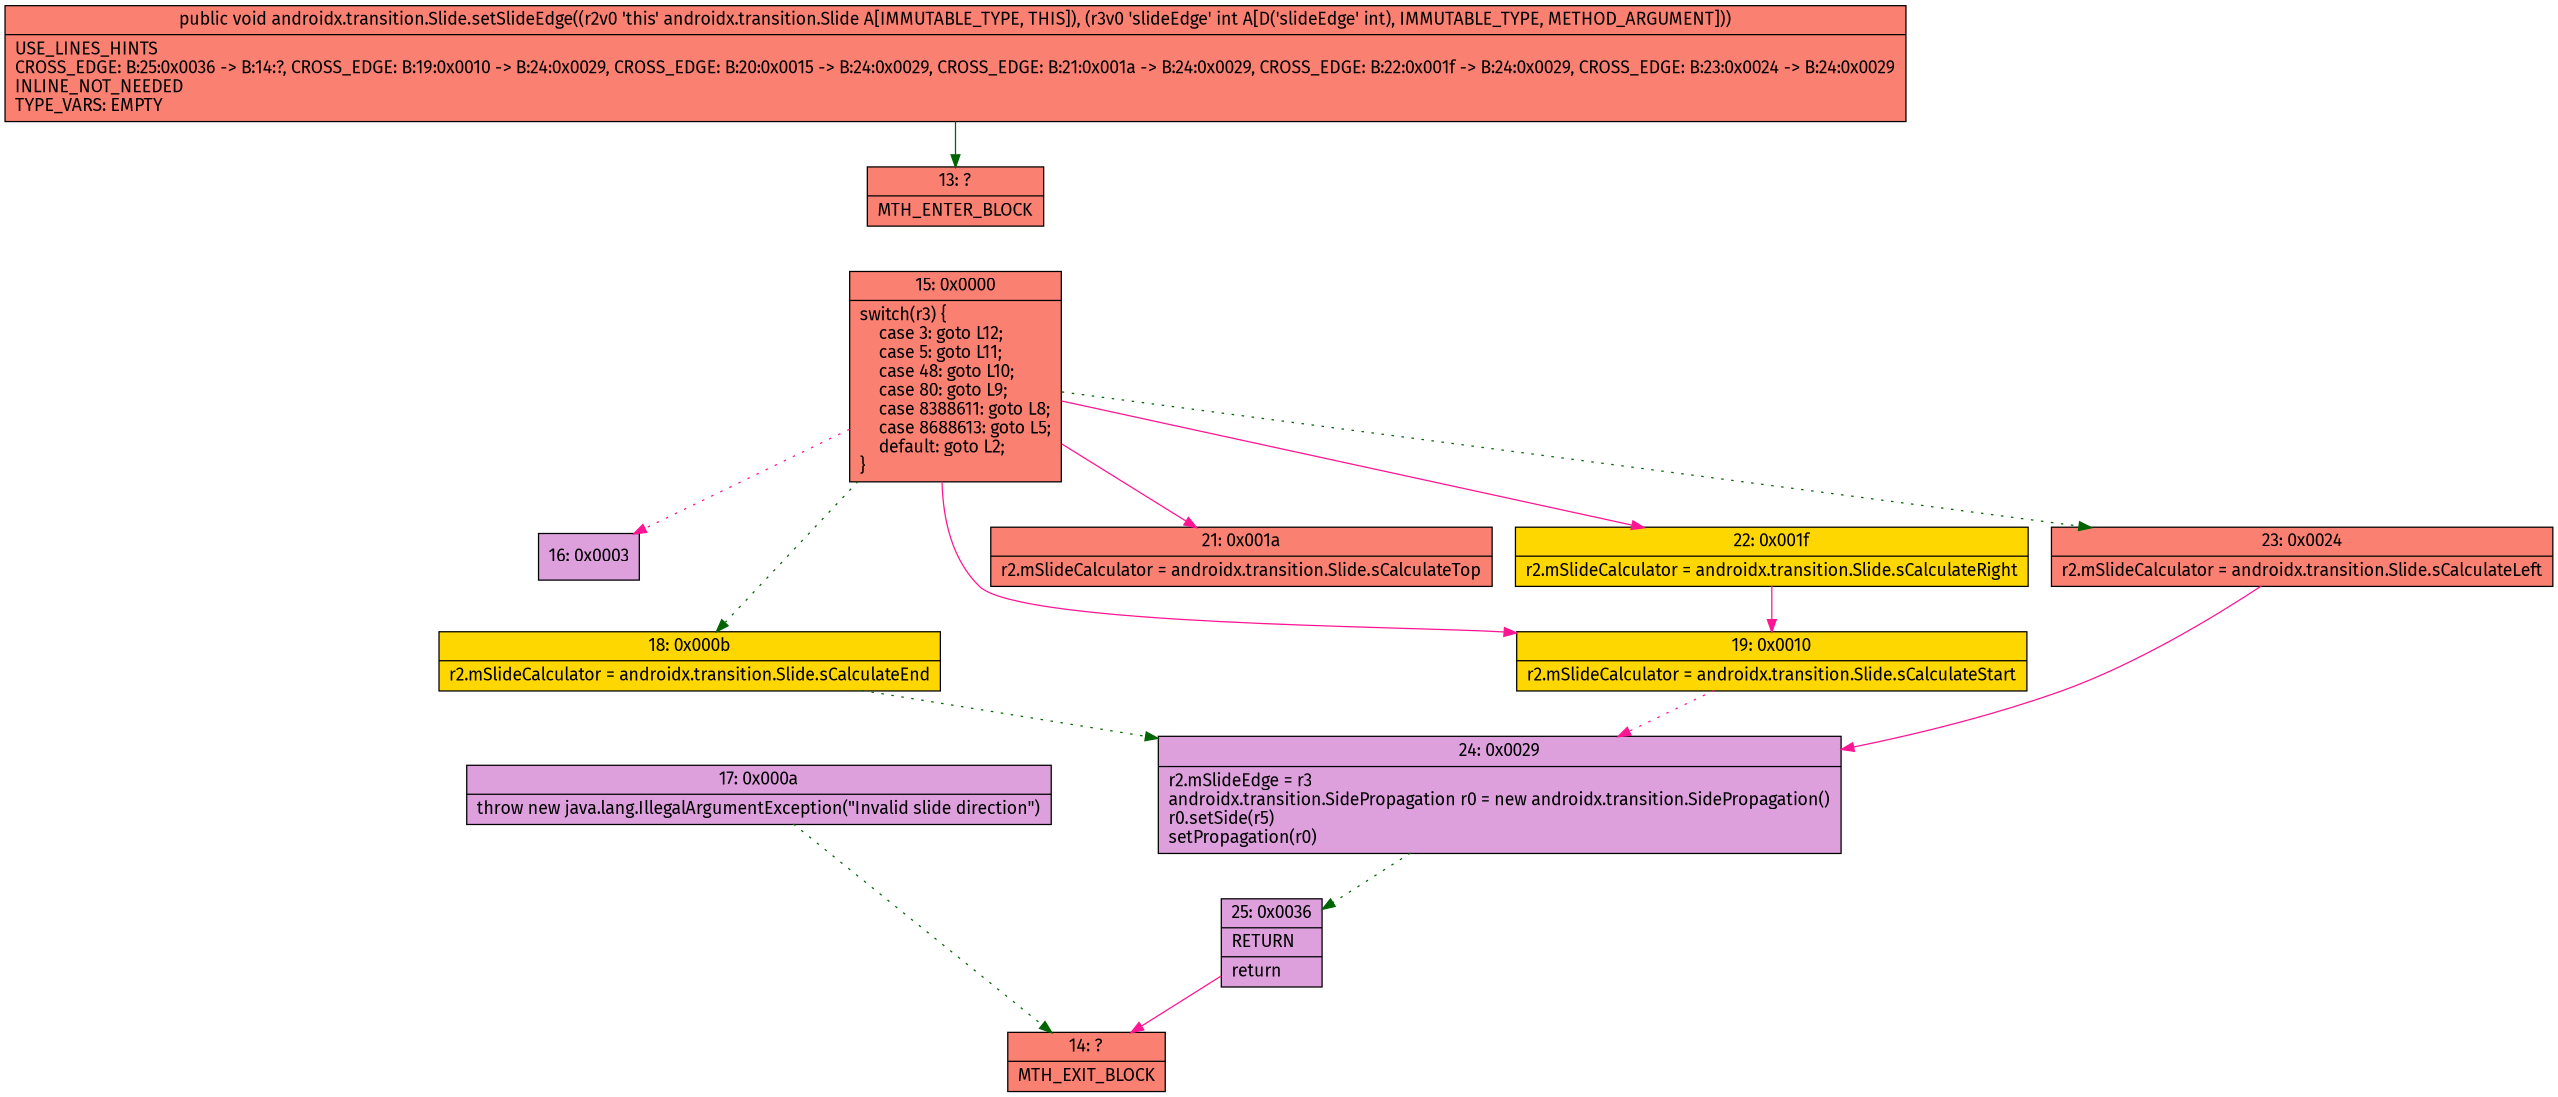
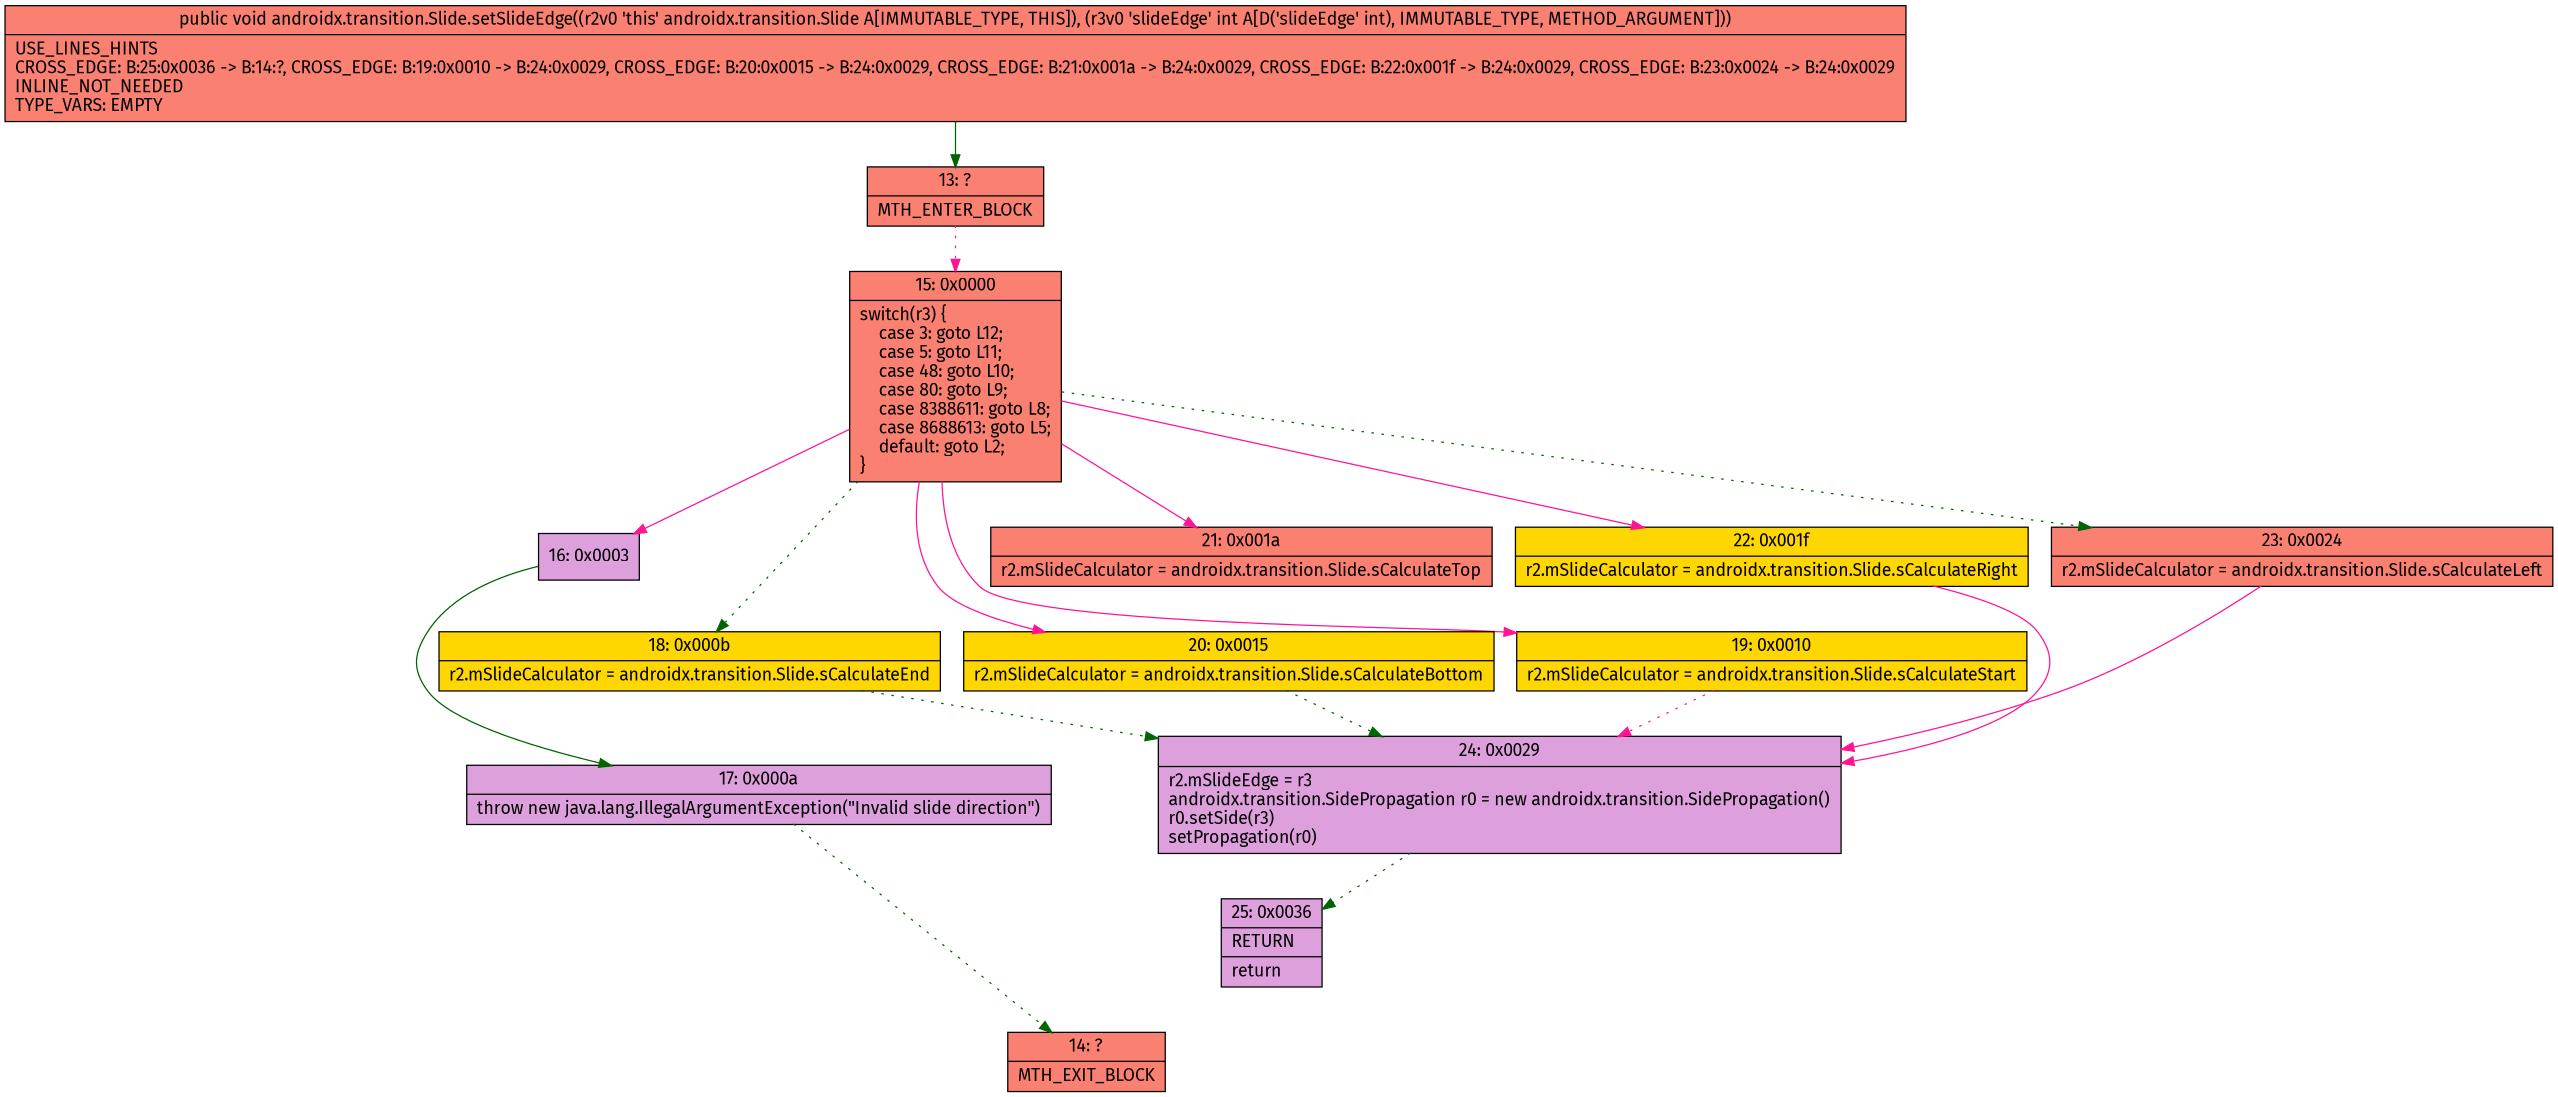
edge "13: ?" -> "15: 0x0000": added
edge "15: 0x0000" -> "16: 0x0003": style dotted -> solid
edge "22: 0x001f" -> "19: 0x0010": now "22: 0x001f" -> "24: 0x0029"
node "20: 0x0015": added
edge "16: 0x0003" -> "17: 0x000a": added
node "24: 0x0029": text "r0.setSide(r5)" -> "r0.setSide(r3)"
edge "25: 0x0036" -> "14: ?": removed
